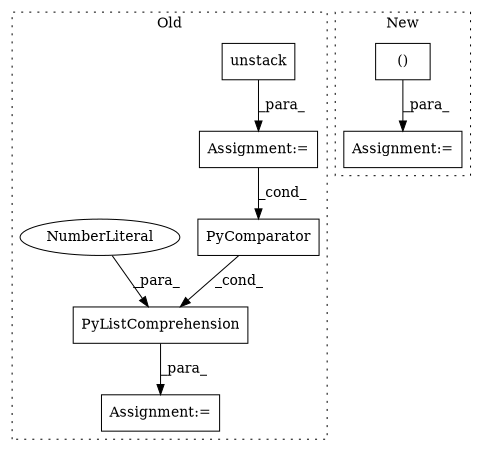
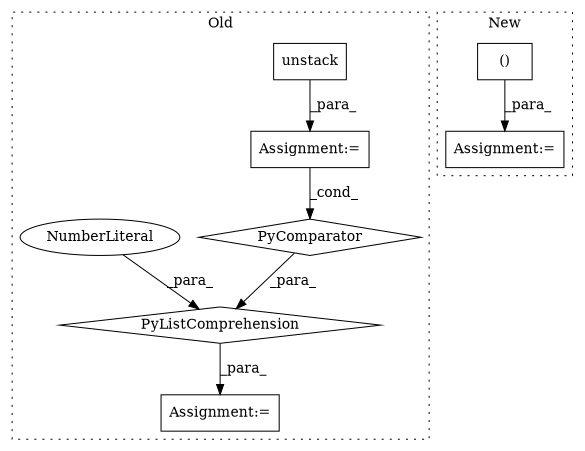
node "PyComparator": shape box -> diamond
edge "PyComparator" -> "PyListComprehension": label "_cond_" -> "_para_"
node "PyListComprehension": shape box -> diamond
